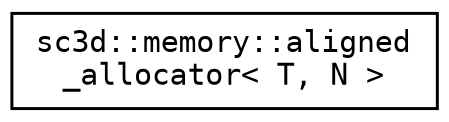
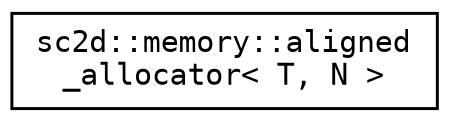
node "sc3d::memory::aligned _allocator< T, N >": label "sc3d::memory::aligned _allocator< T, N >" -> "sc2d::memory::aligned _allocator< T, N >"
